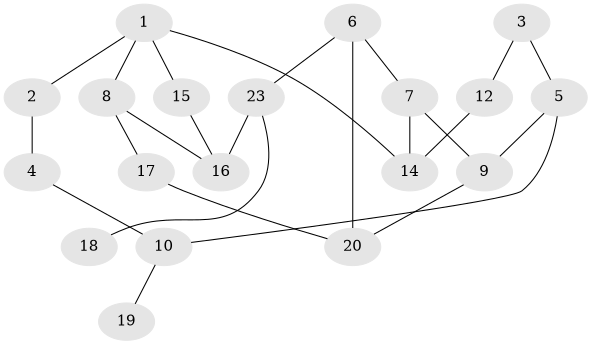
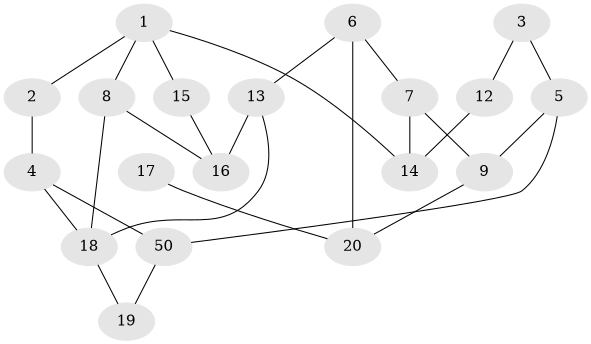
node "23": label "23" -> "13"
edge "8" -- "17": now "8" -- "18"
edge "4" -- "18": added
node "10": label "10" -> "50"
edge "18" -- "19": added
